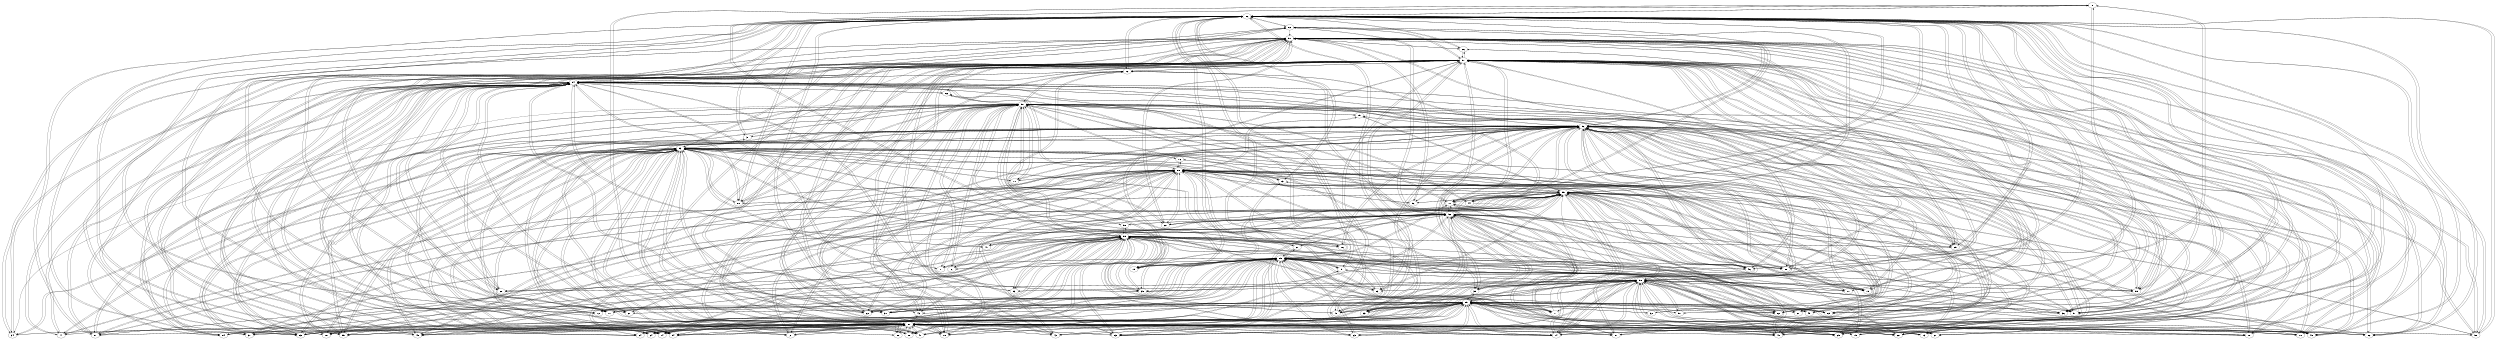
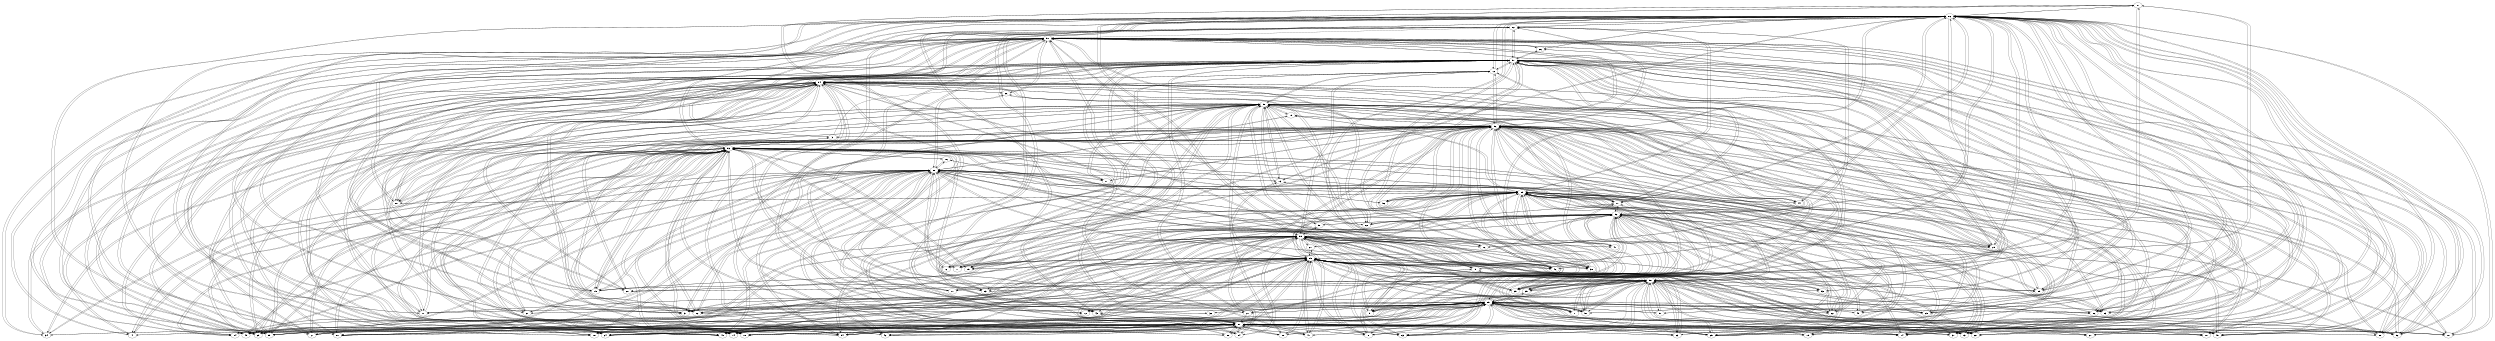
edge "34" -> "90": added
edge "78" -> "92": added
edge "44" -> "1": now "95" -> "1"
edge "67" -> "87": now "21" -> "87"
edge "98" -> "40": now "98" -> "8"
